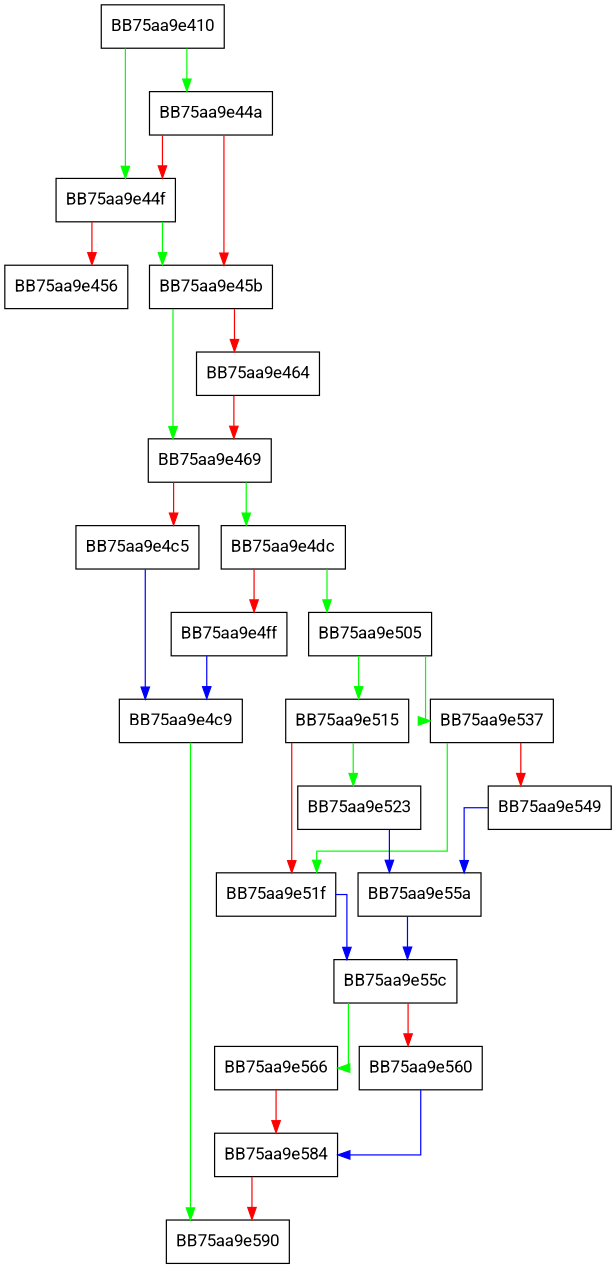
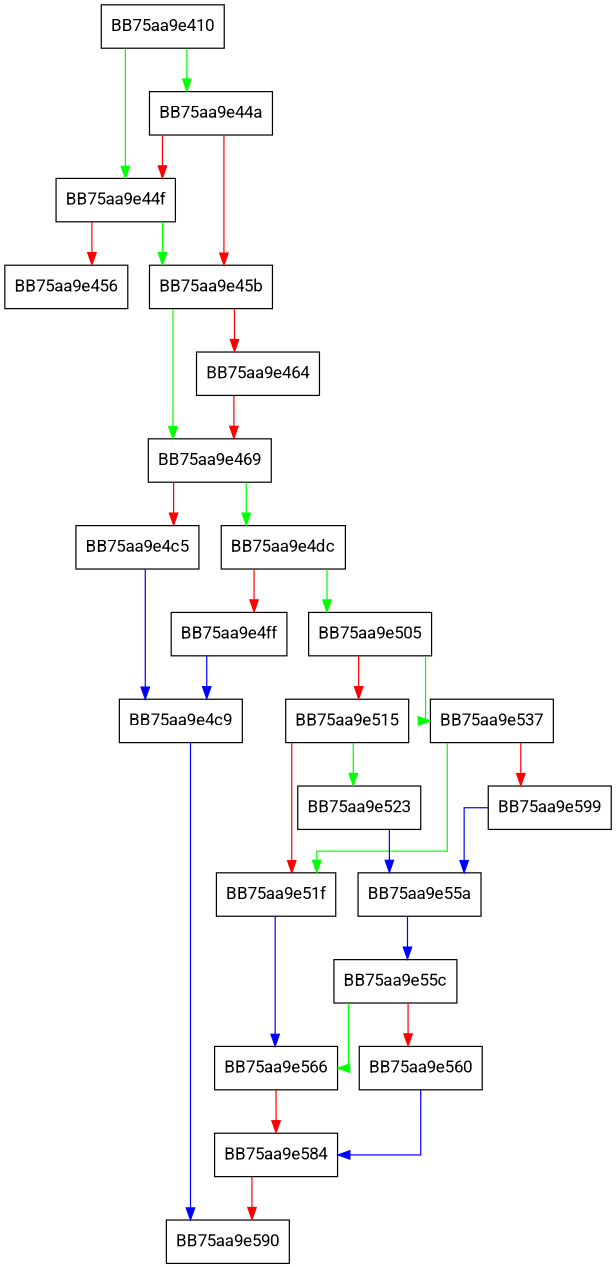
edge "BB75aa9e505" -> "BB75aa9e515": color green -> red
node "BB75aa9e549": label "BB75aa9e549" -> "BB75aa9e599"
edge "BB75aa9e51f" -> "BB75aa9e55c": now "BB75aa9e51f" -> "BB75aa9e566"
edge "BB75aa9e4c9" -> "BB75aa9e590": color green -> blue
